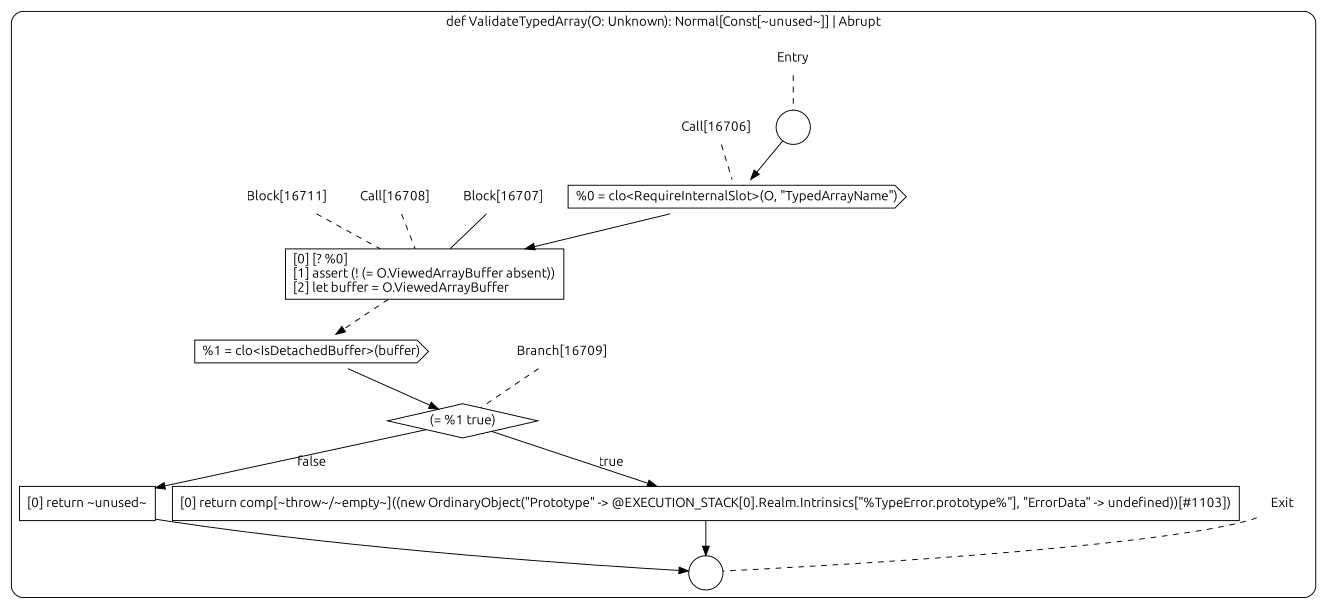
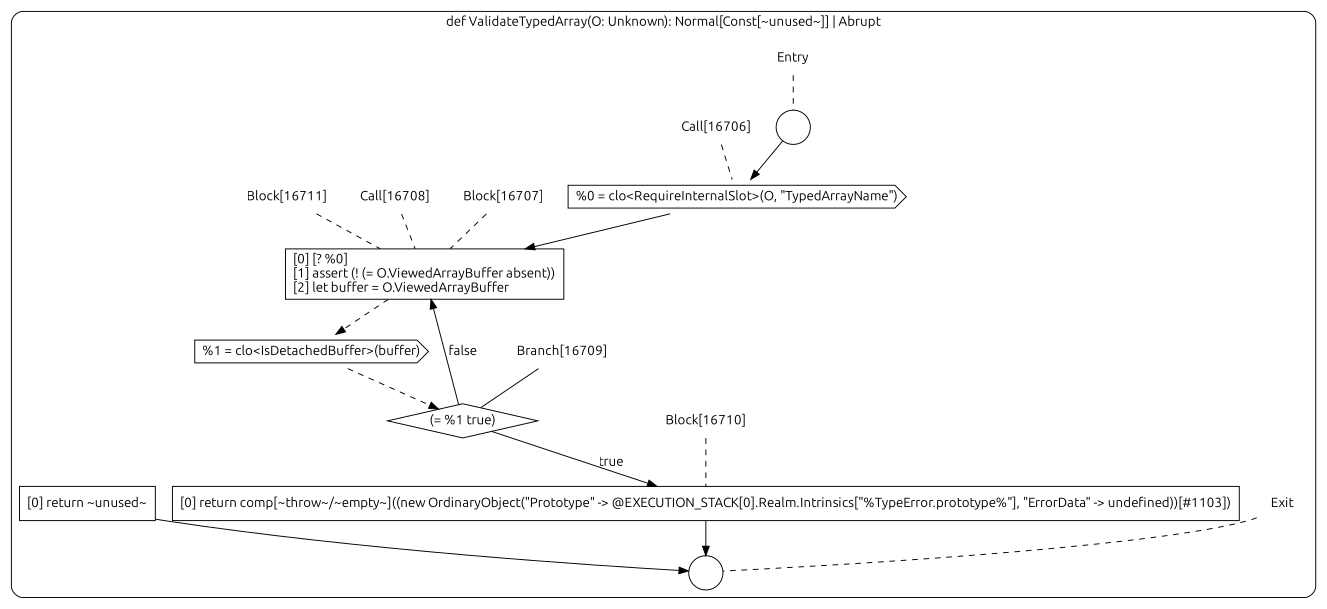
edge "Block[16707]" -- "[0] [? %0]": style solid -> dashed
edge "%1 = clo<IsDetachedBuffer>(buffer)" -> "(= %1 true)": style solid -> dashed
edge "Branch[16709]" -- "(= %1 true)": style dashed -> solid
node "Block[16710]": added
edge "(= %1 true)" -> "[0] return ~unused~": now "(= %1 true)" -> "[0] [? %0]"
